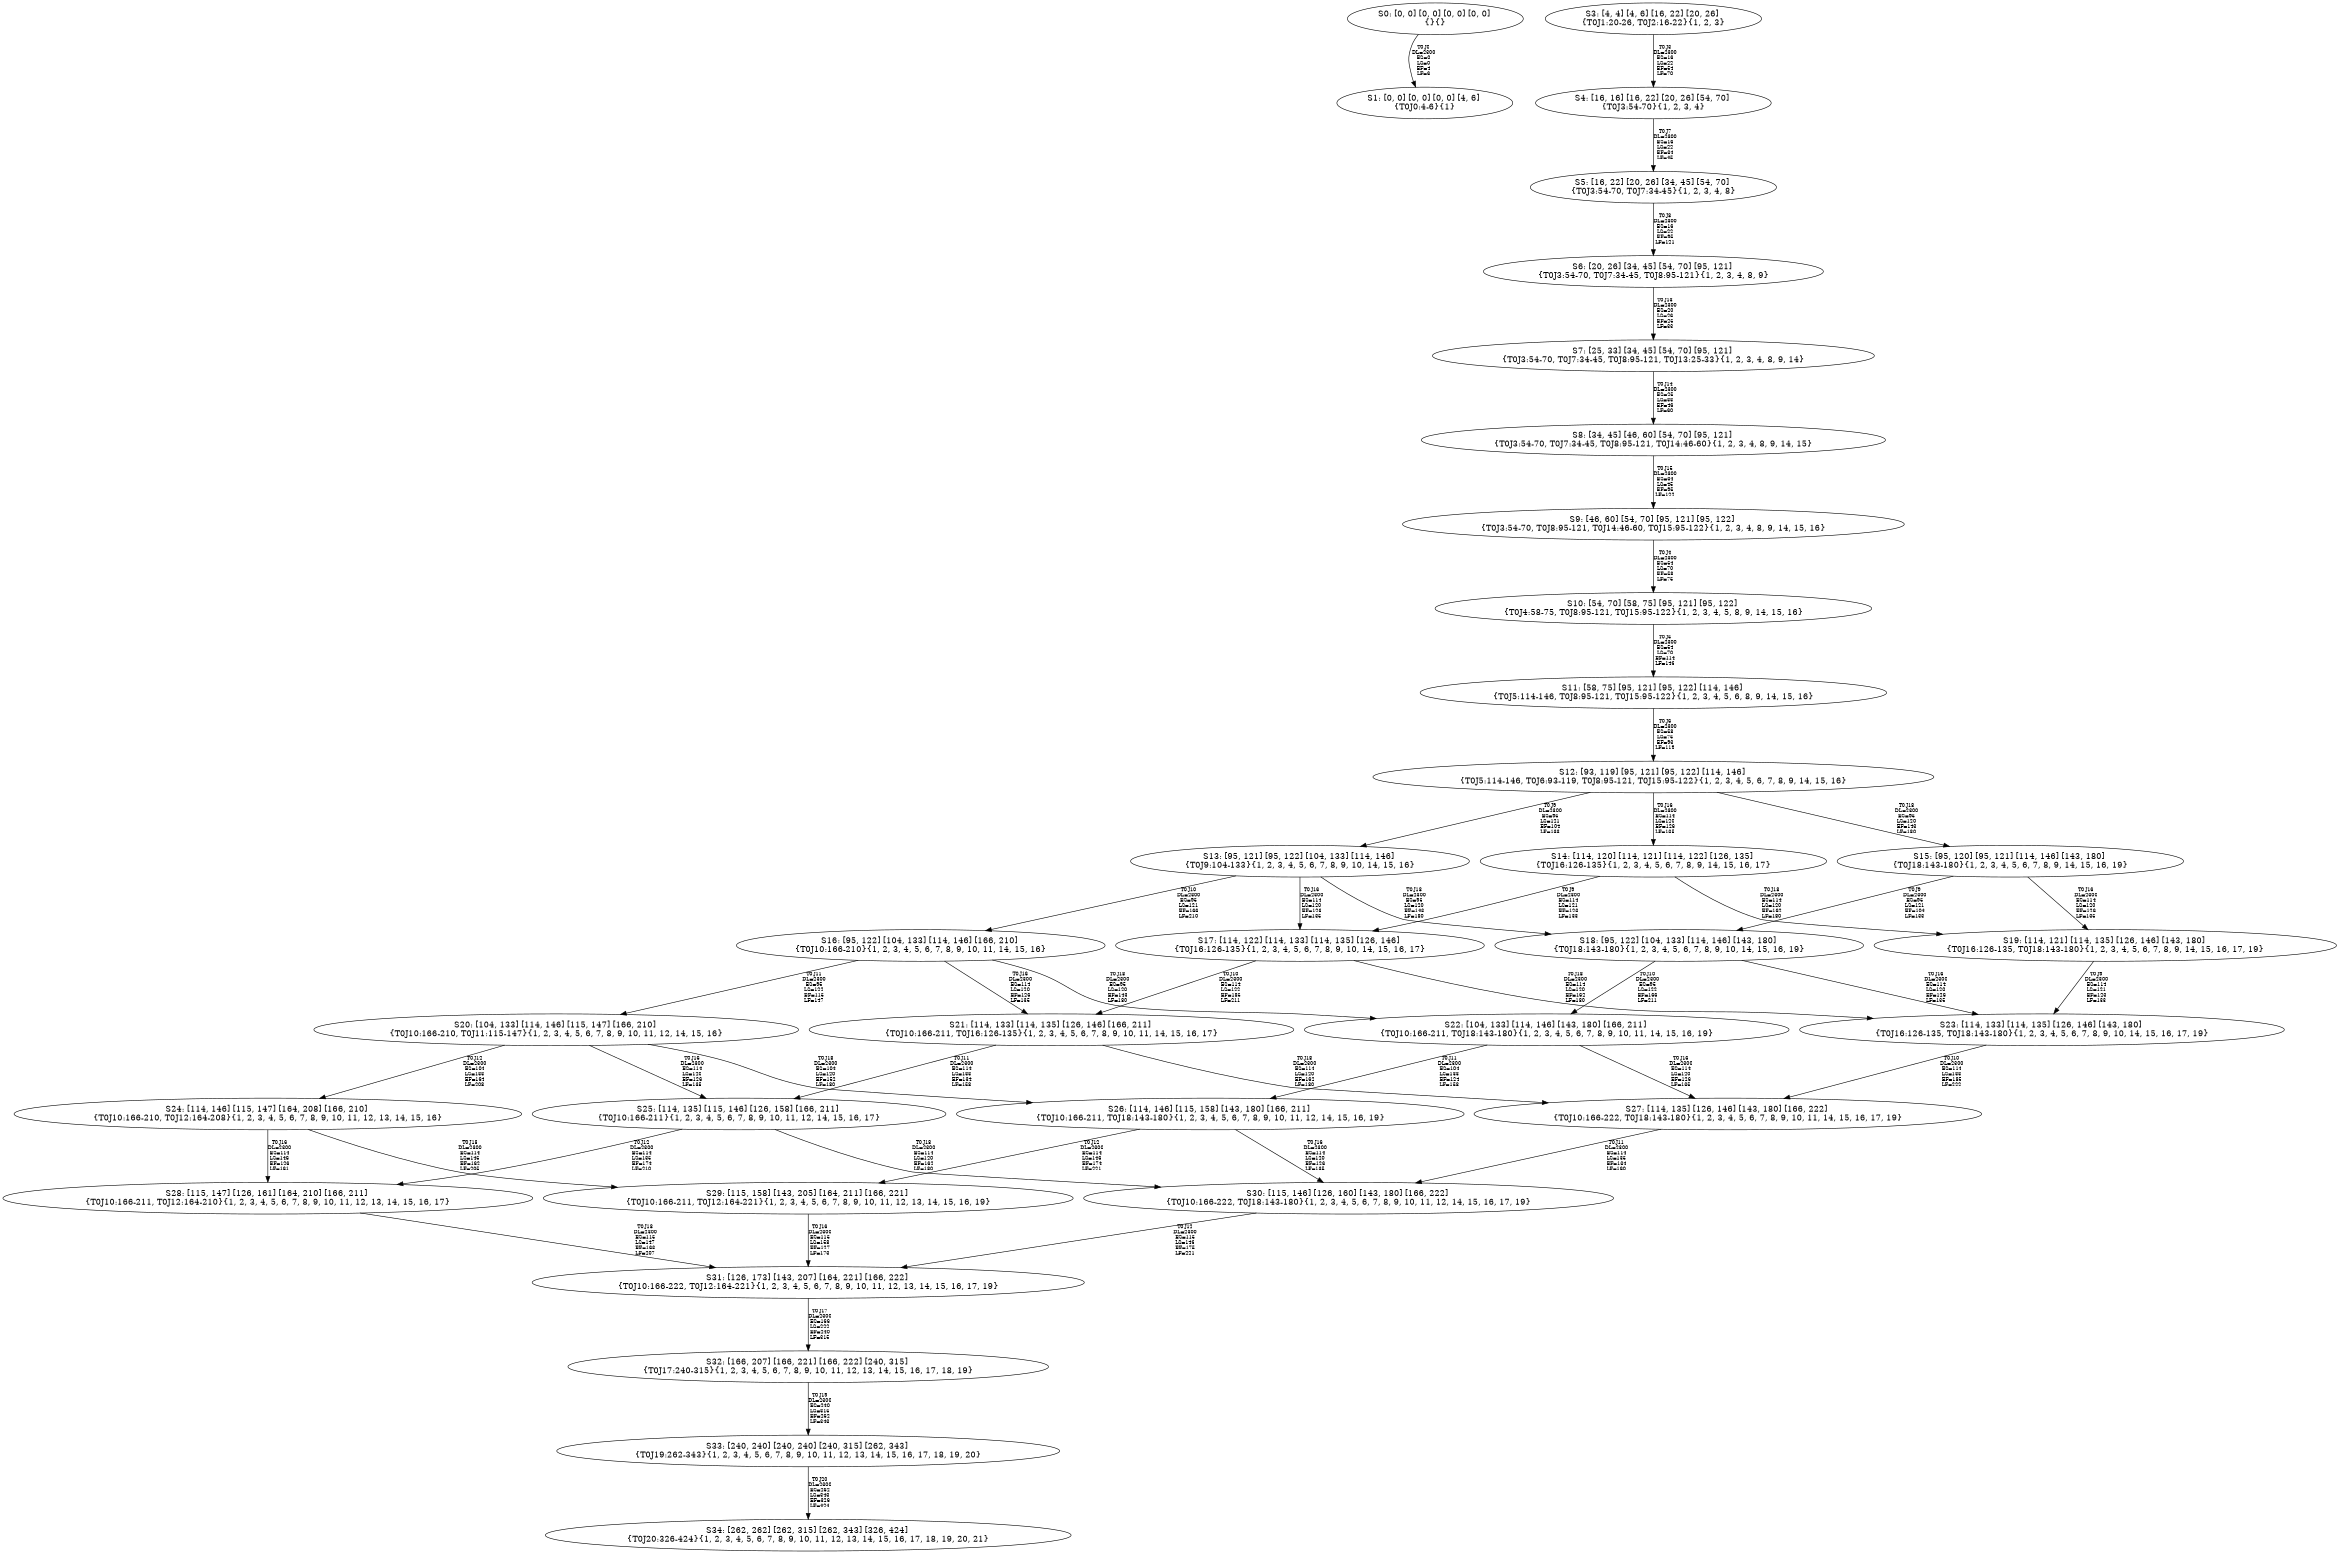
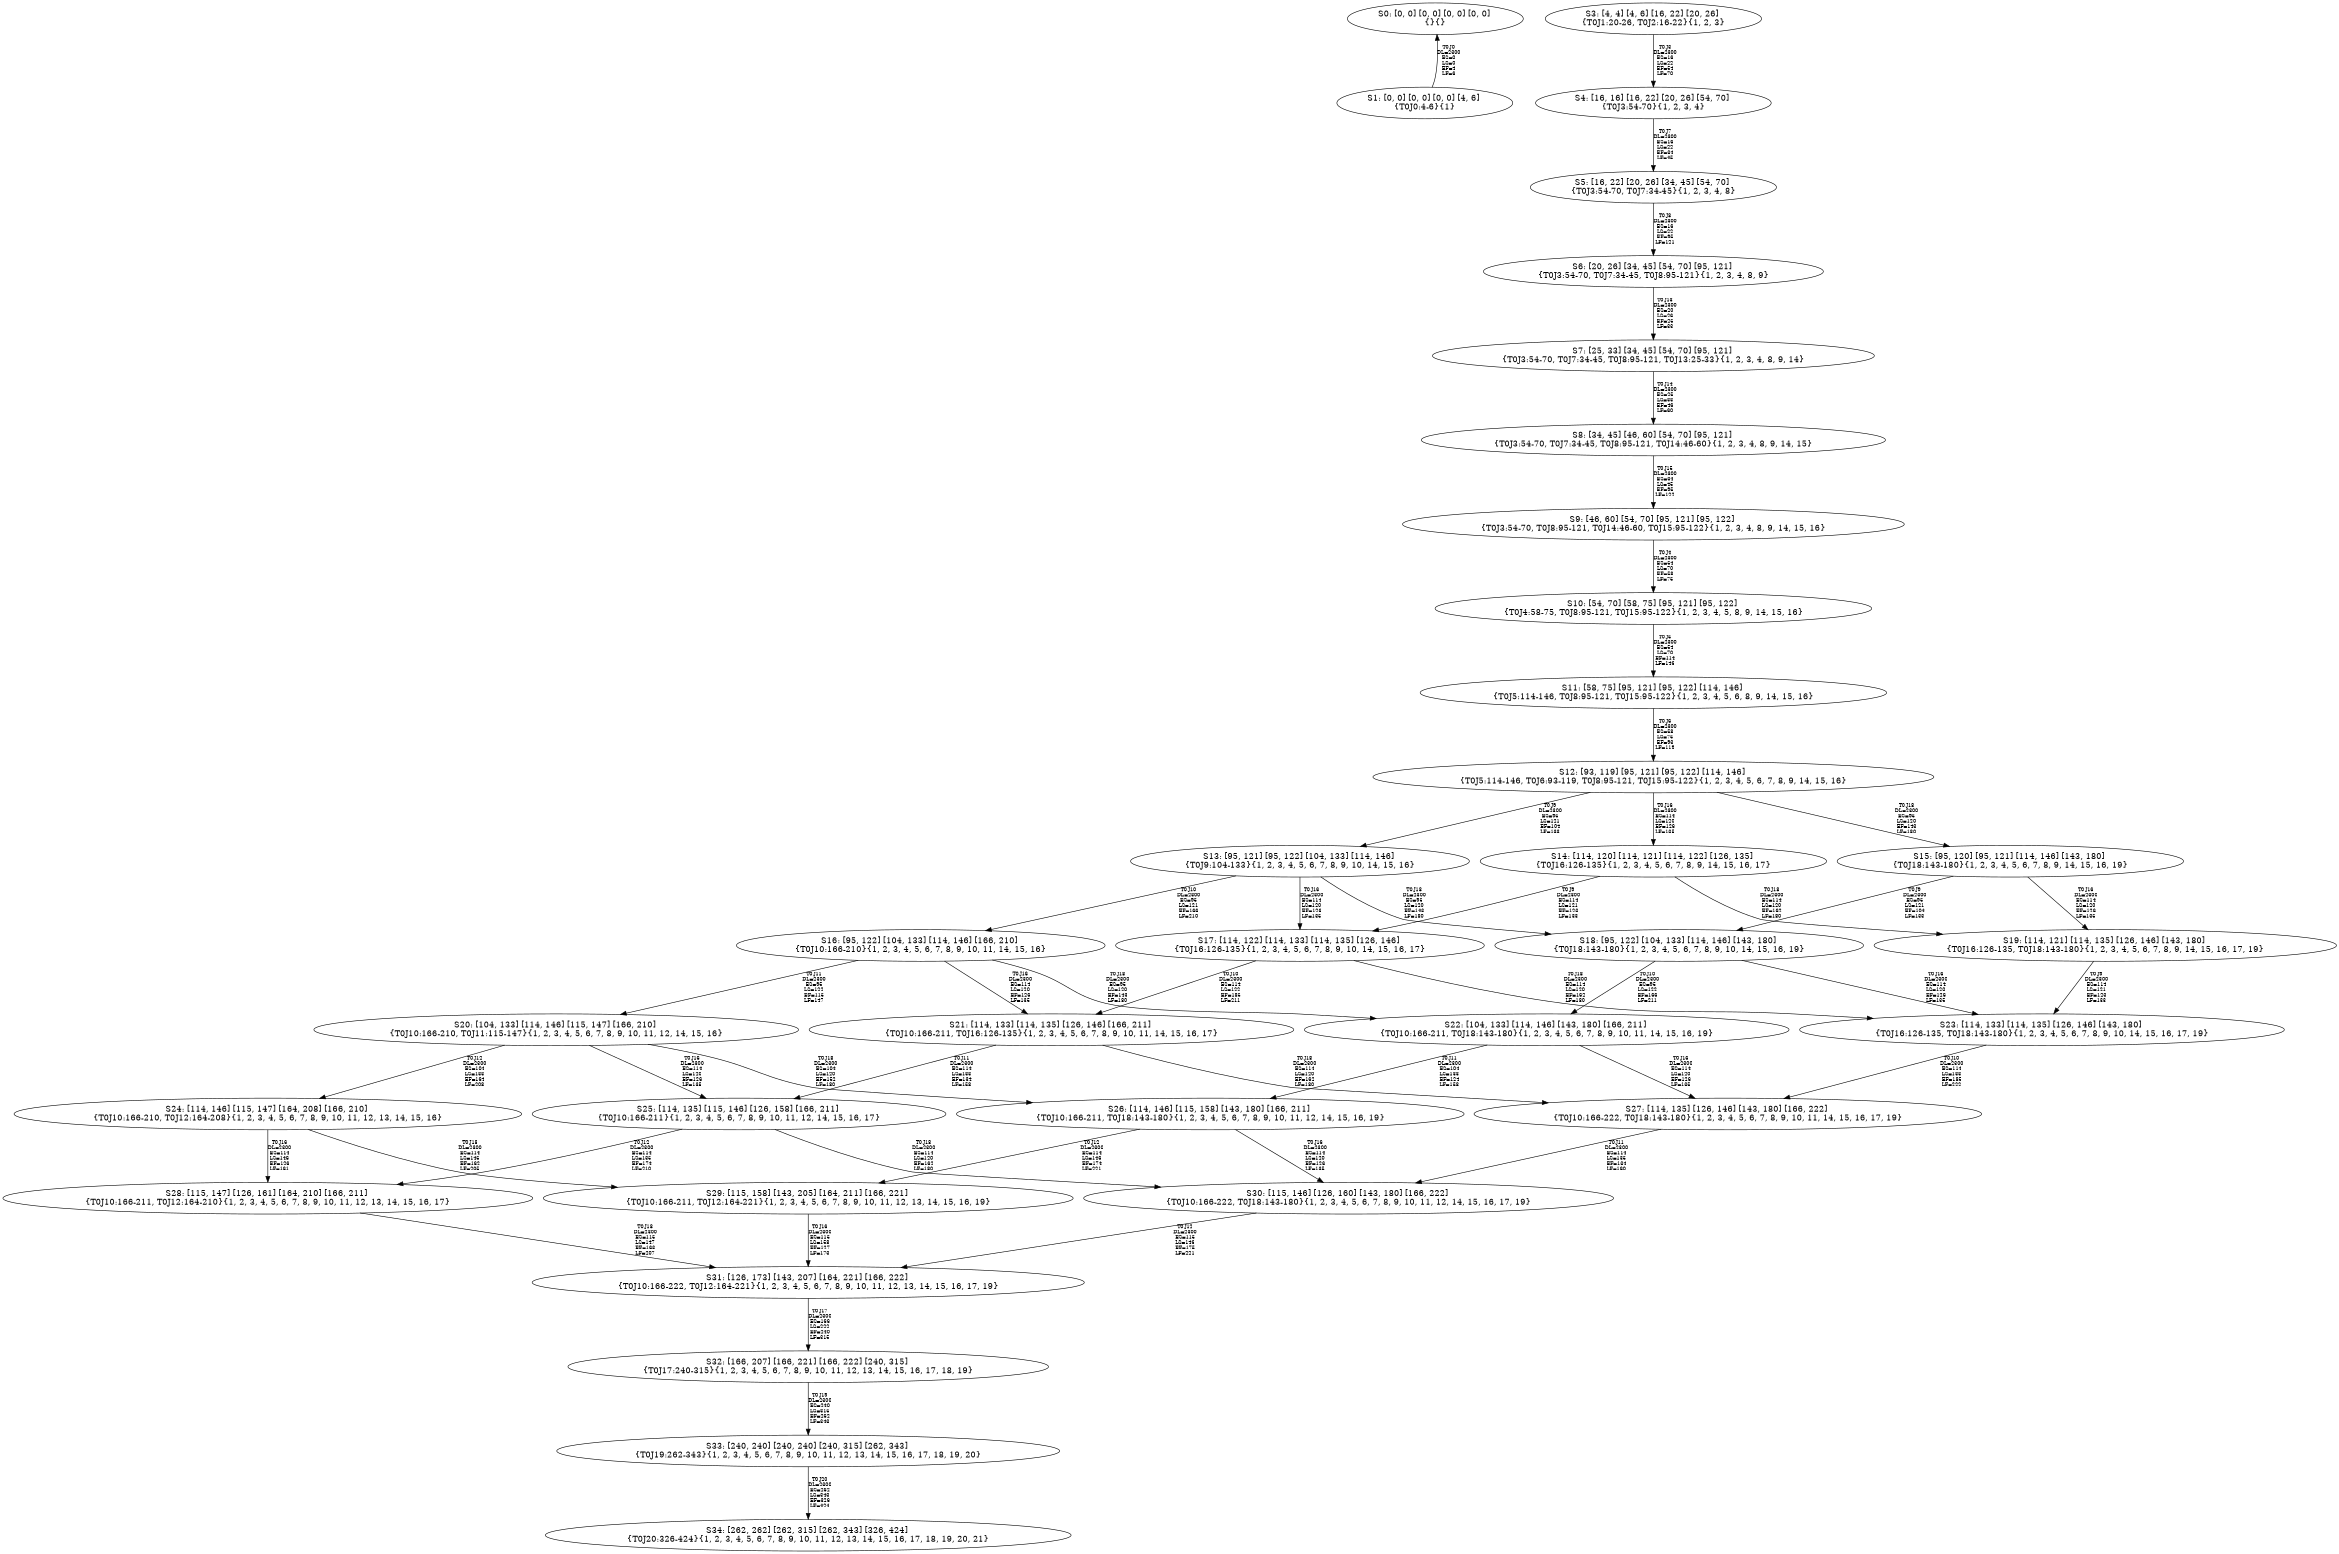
edge "S0: [0, 0] [0, 0] [0, 0] [0, 0] {}{}" -> "S1: [0, 0] [0, 0] [0, 0] [4, 6] {T0J0:4-6}{1}": reversed
